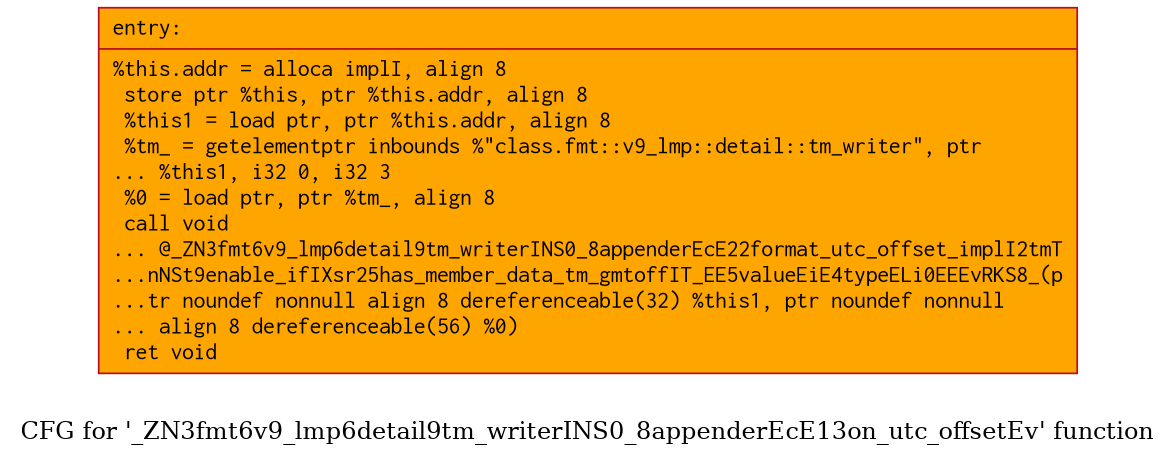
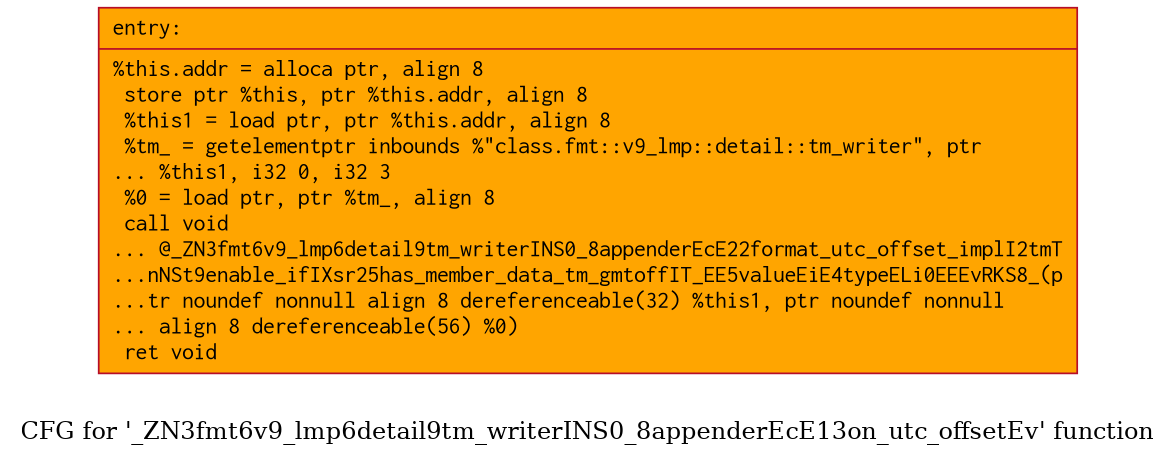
node "entry:": text "%this.addr = alloca implI, align 8" -> "%this.addr = alloca ptr, align 8"
